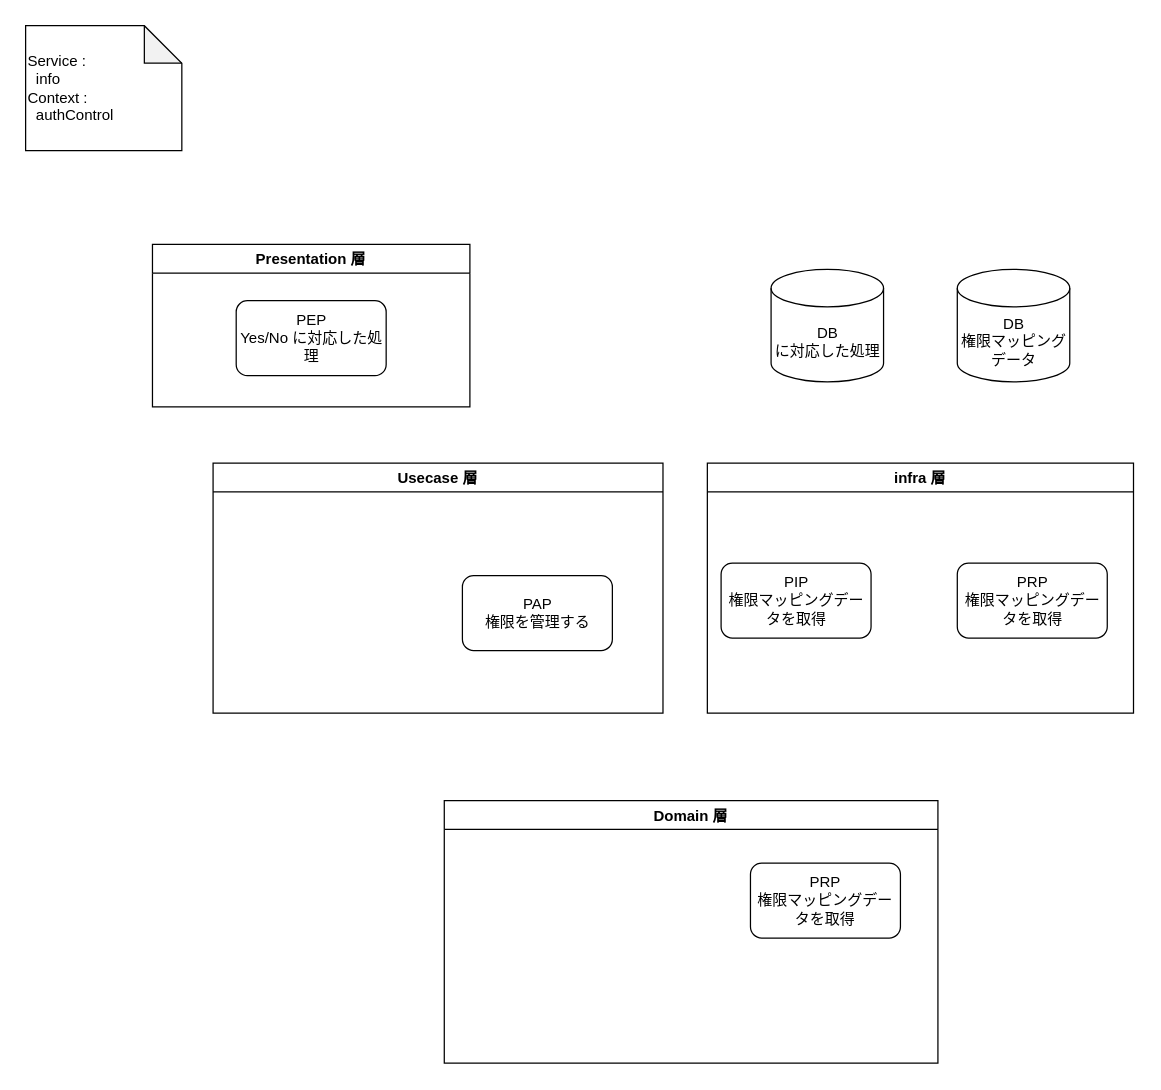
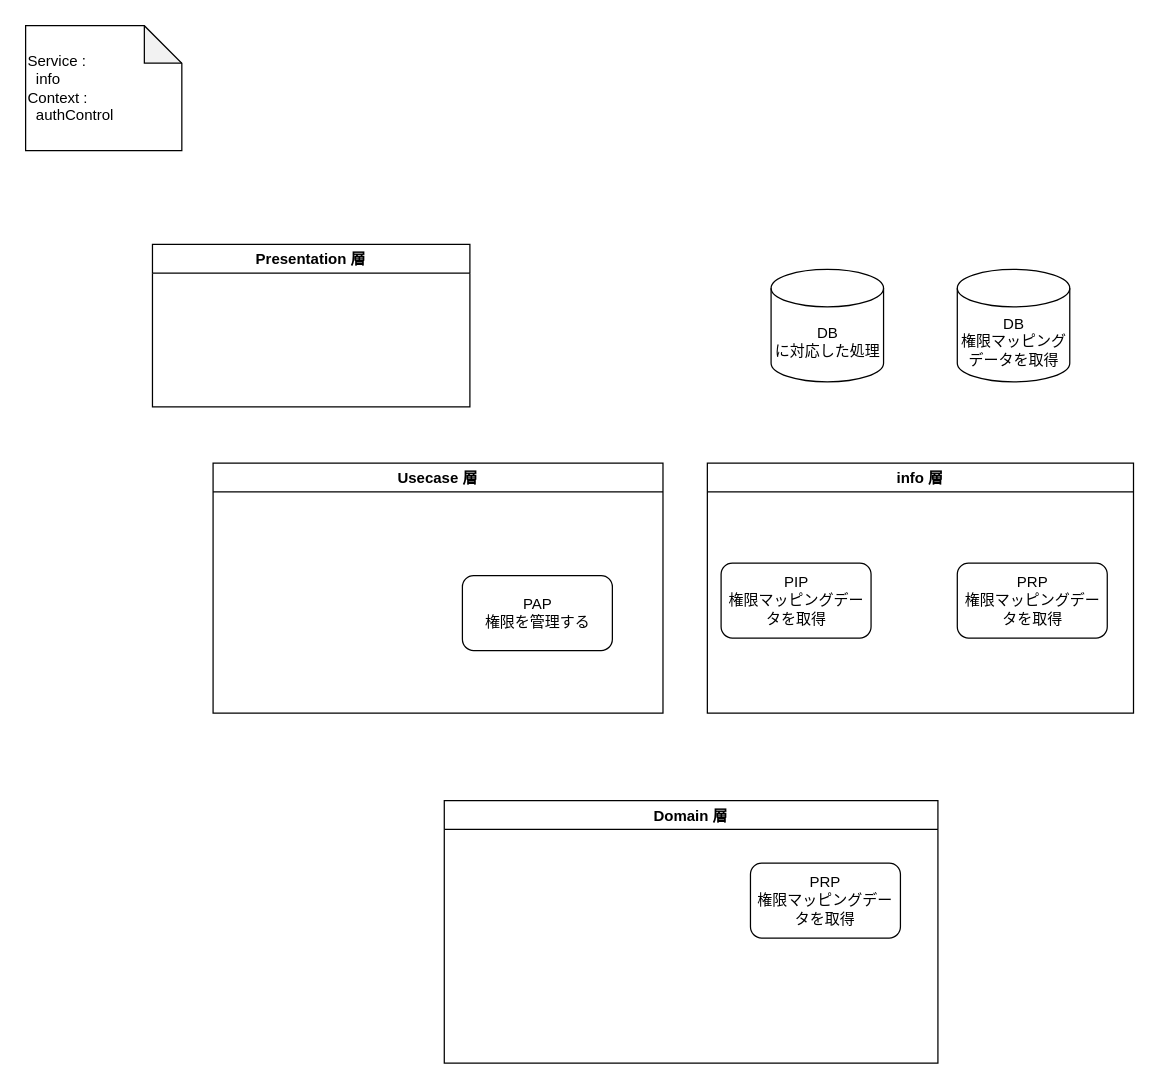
node "PEP Yes/No に対応した処理": removed
node "DB 権限マッピングデータ": label "DB 権限マッピングデータ" -> "DB 権限マッピングデータを取得"
node "infra 層": label "infra 層" -> "info 層"
